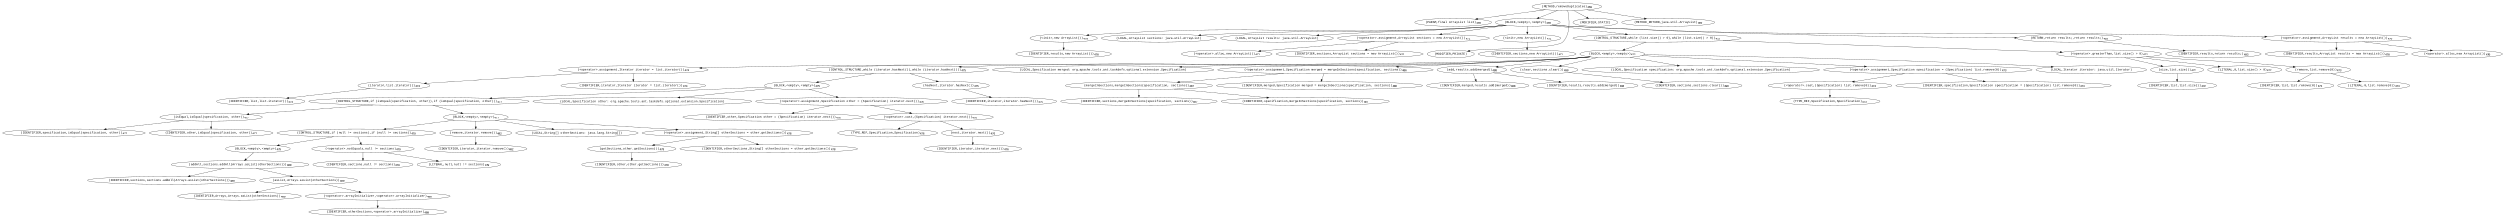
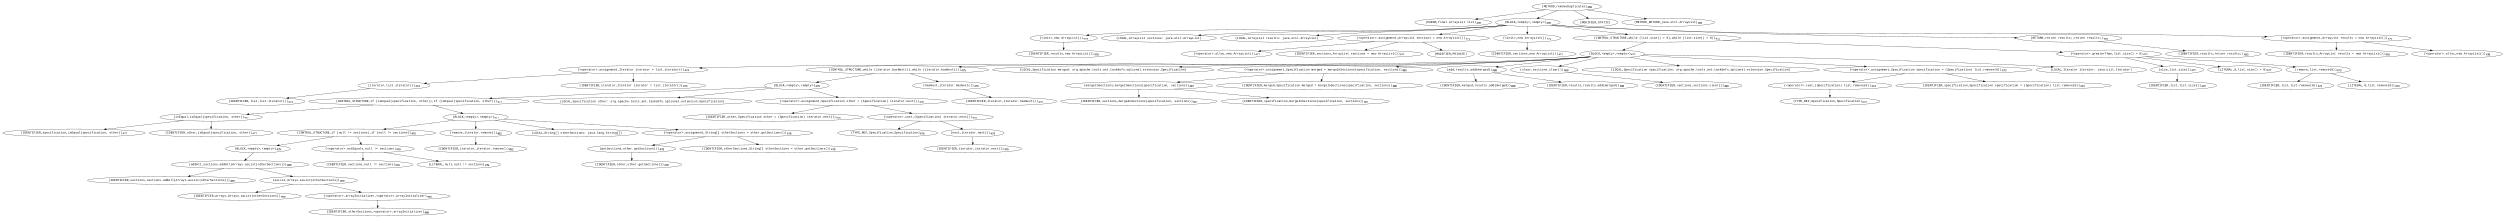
edge "(METHOD,removeDuplicates)" -> "(MODIFIER,PRIVATE)": now "(<operator>.assignment,ArrayList sections = new ArrayList())" -> "(MODIFIER,PRIVATE)"
